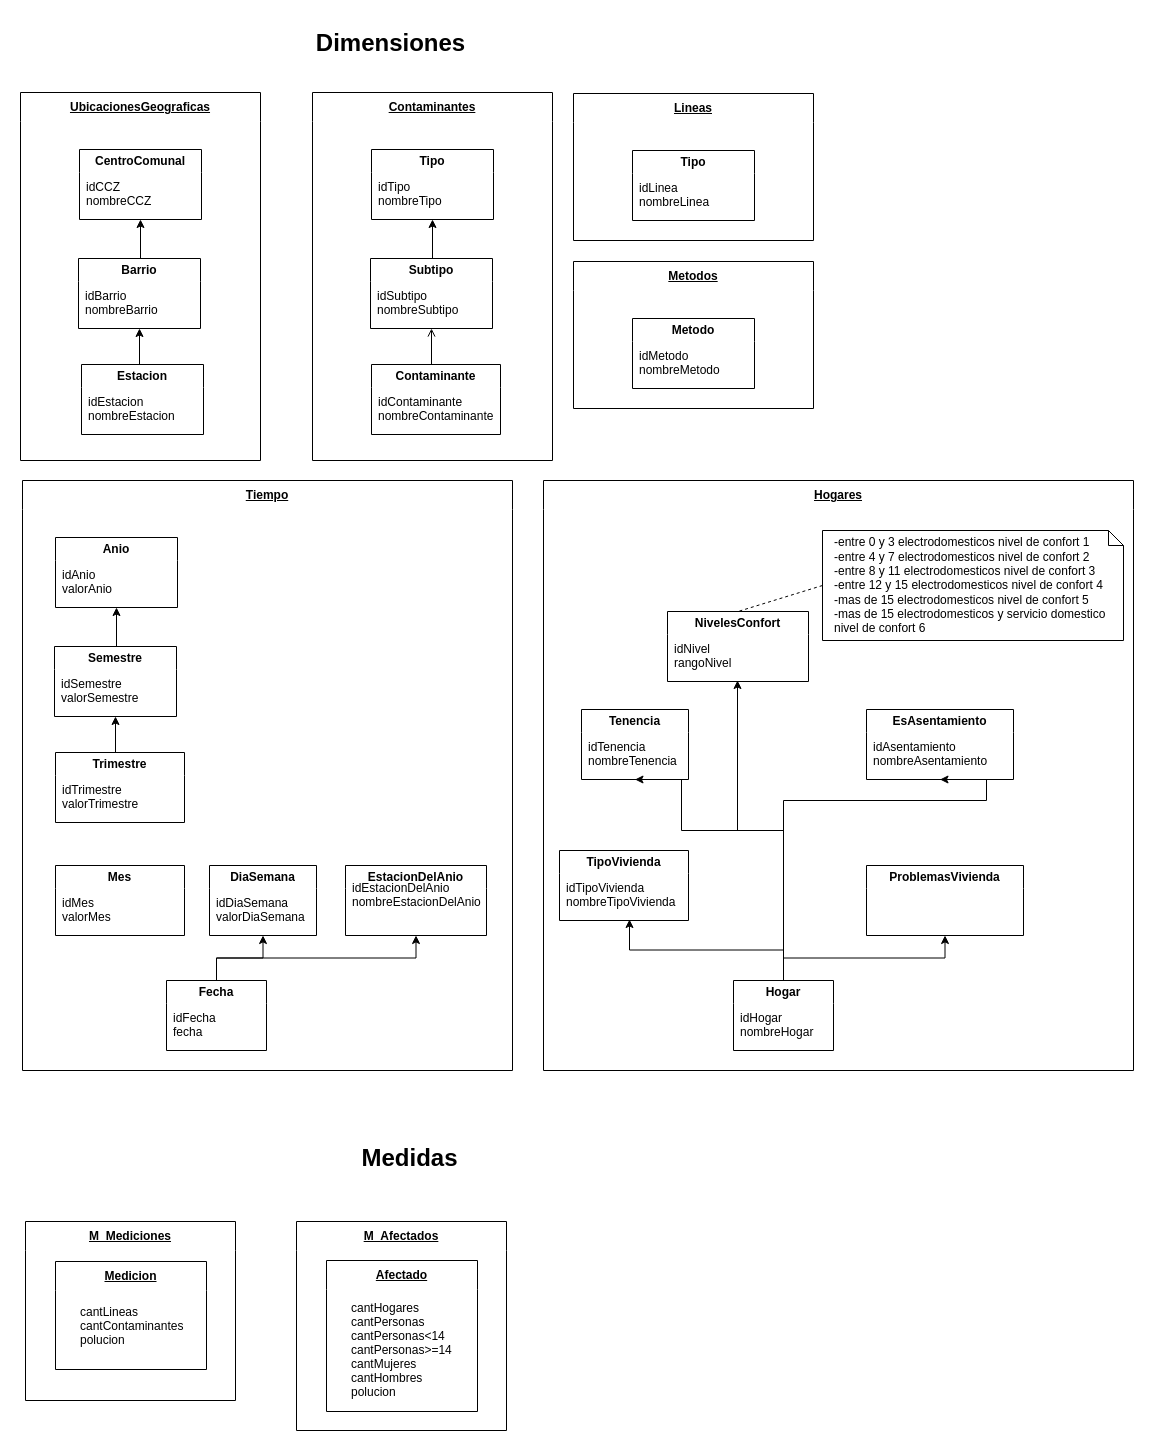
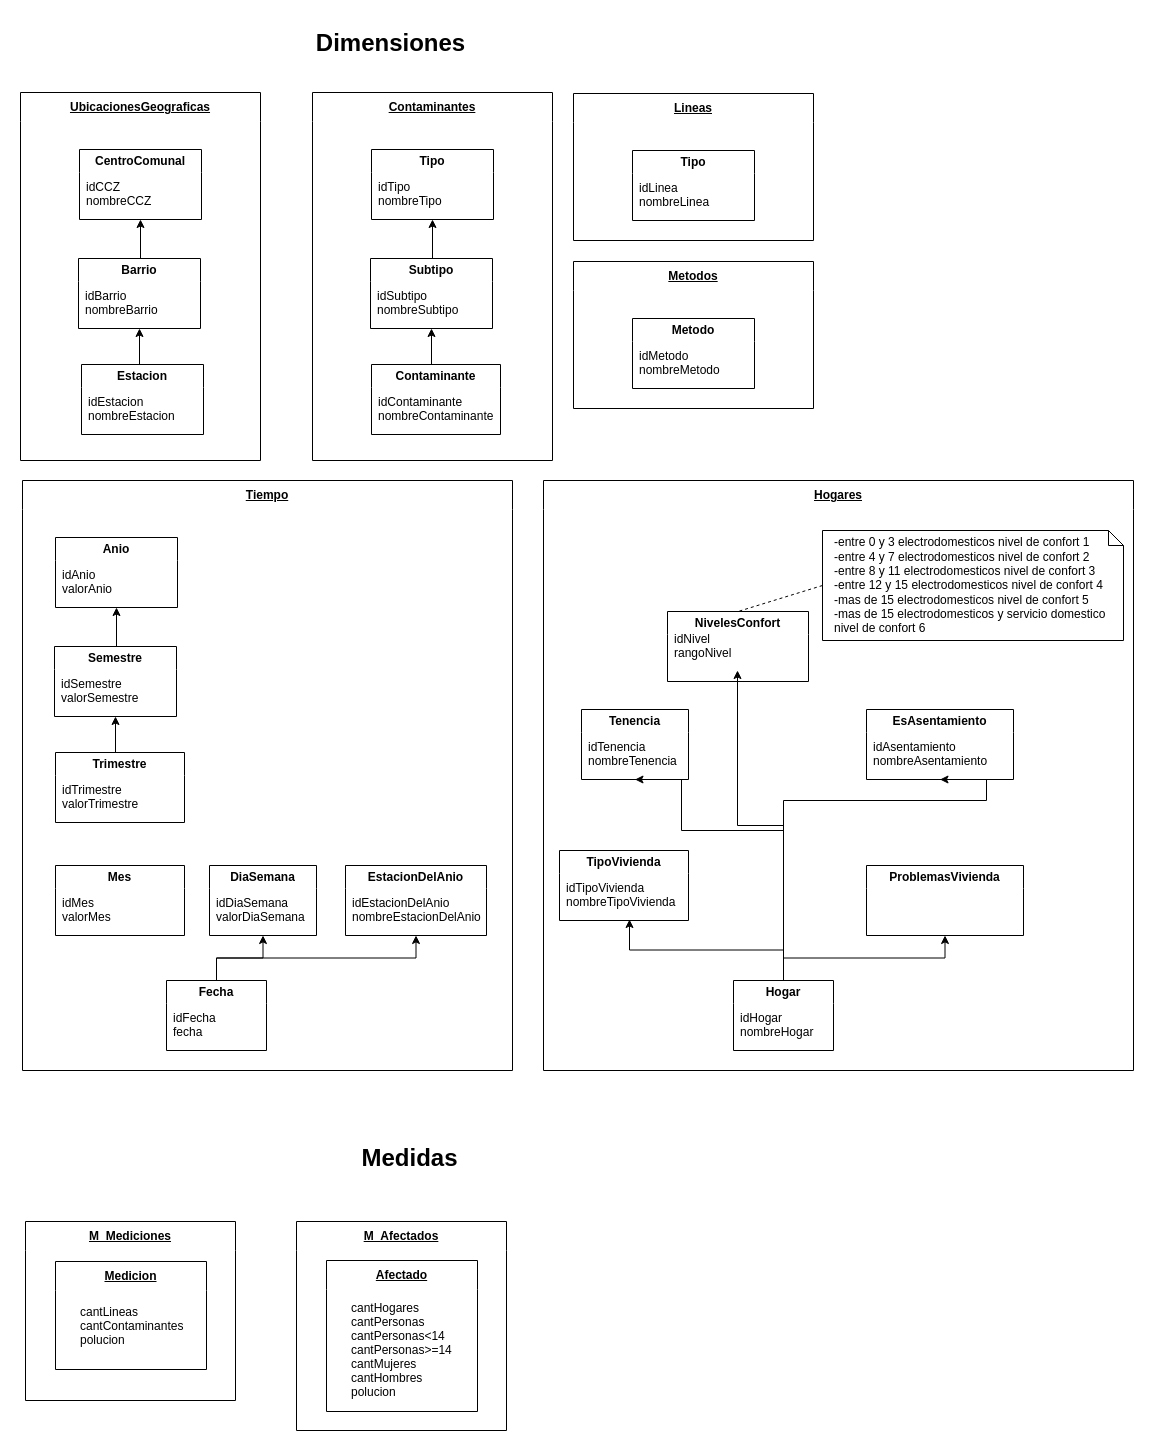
edge "Contaminante" -> "Subtipo": arrowhead open -> classic
node "idNivel rangoNivel": moved (738, 656) -> (738, 646)
node "idEstacionDelAnio nombreEstacionDelAnio": moved (416, 895) -> (416, 910)
